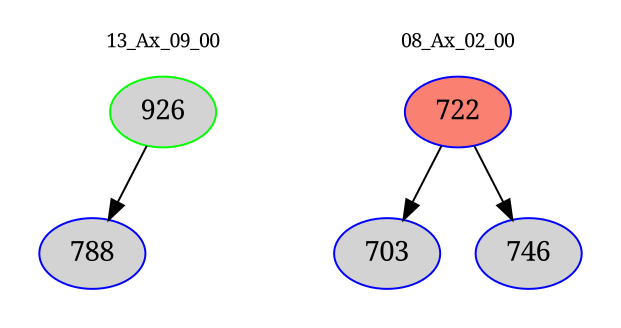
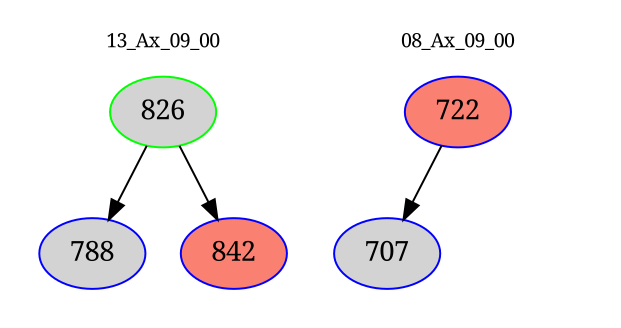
cluster "08_Ax_02_00": label "08_Ax_02_00" -> "08_Ax_09_00"
node "926": label "926" -> "826"
node "842": added
node "703": label "703" -> "707"
node "746": removed
